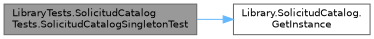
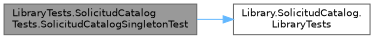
node "Library.SolicitudCatalog. GetInstance": label "Library.SolicitudCatalog. GetInstance" -> "Library.SolicitudCatalog. LibraryTests"
